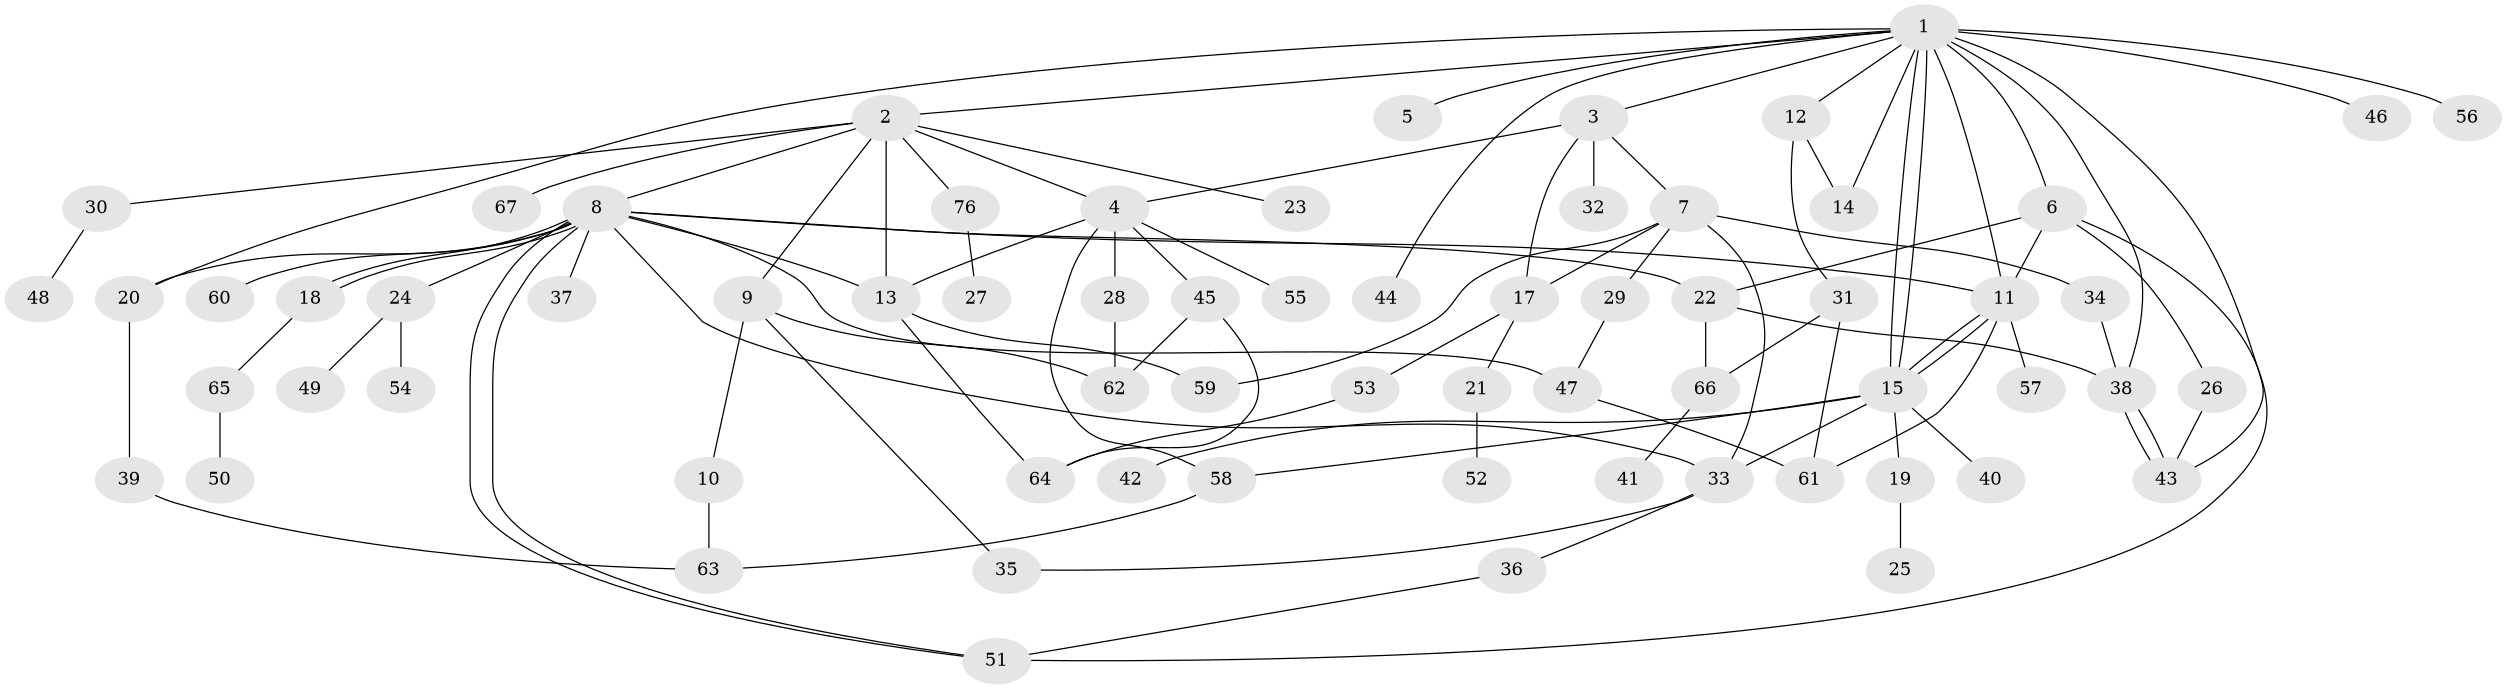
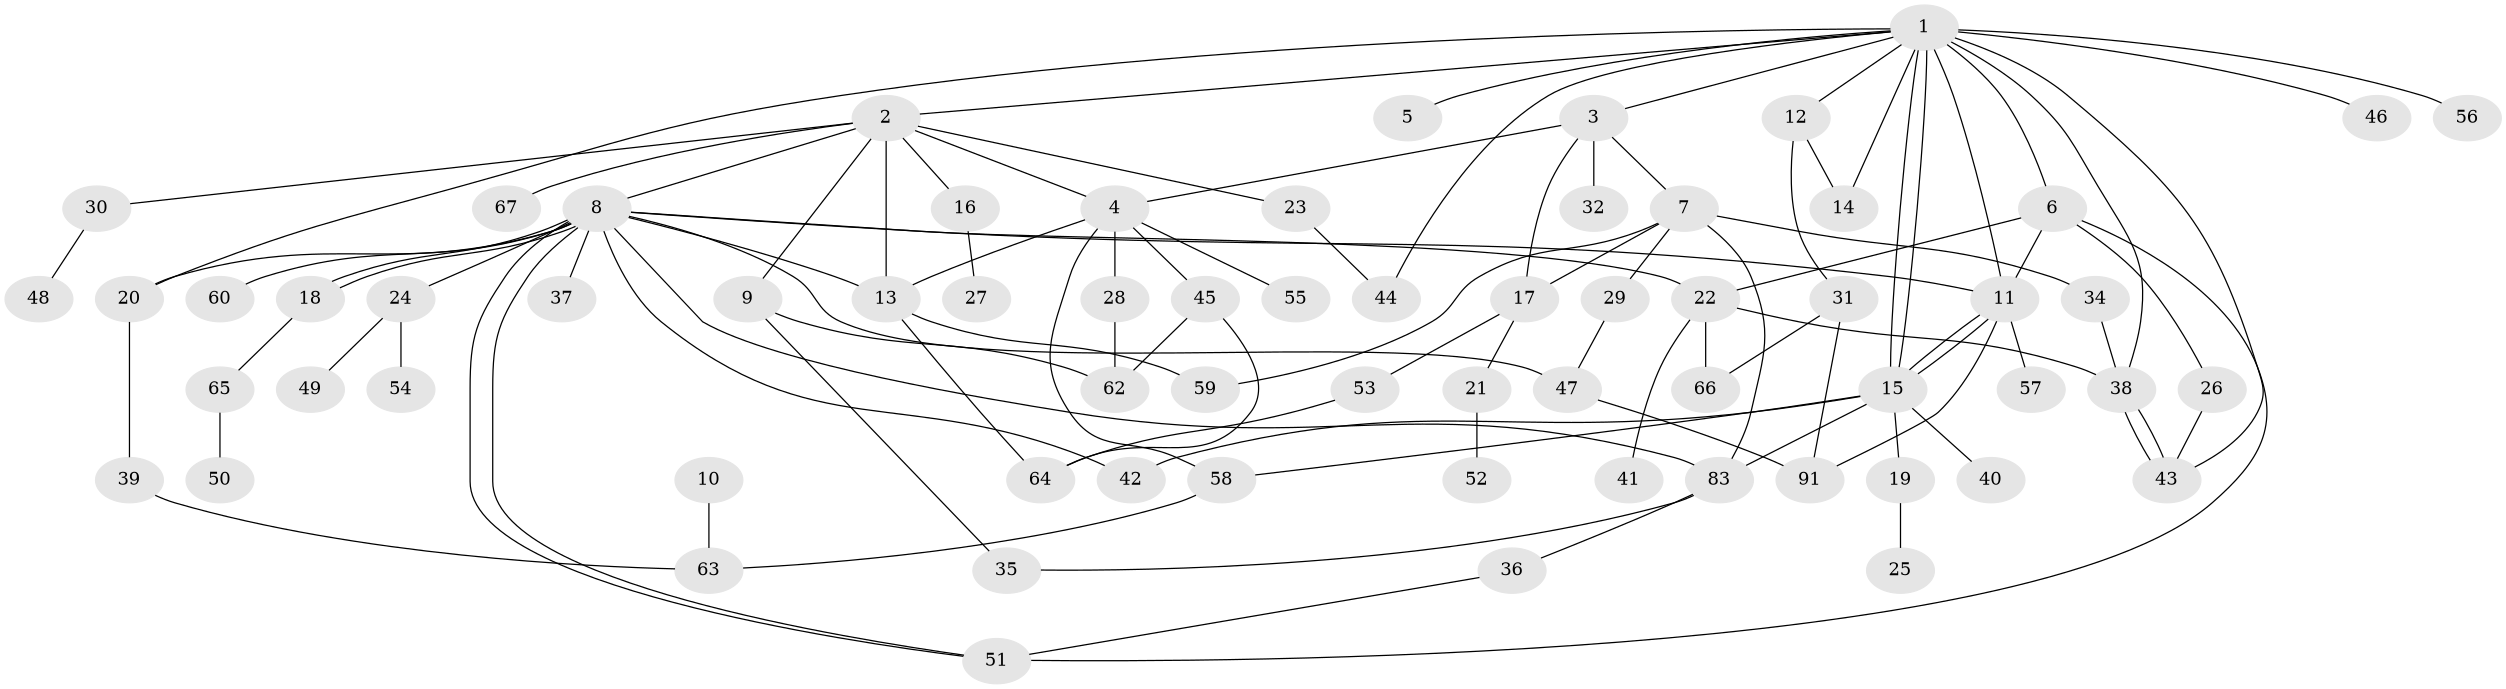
node "76": label "76" -> "16"
edge "23" -- "44": added
edge "9" -- "10": removed
edge "8" -- "42": added
edge "66" -- "41": now "22" -- "41"
node "33": label "33" -> "83"
node "61": label "61" -> "91"
